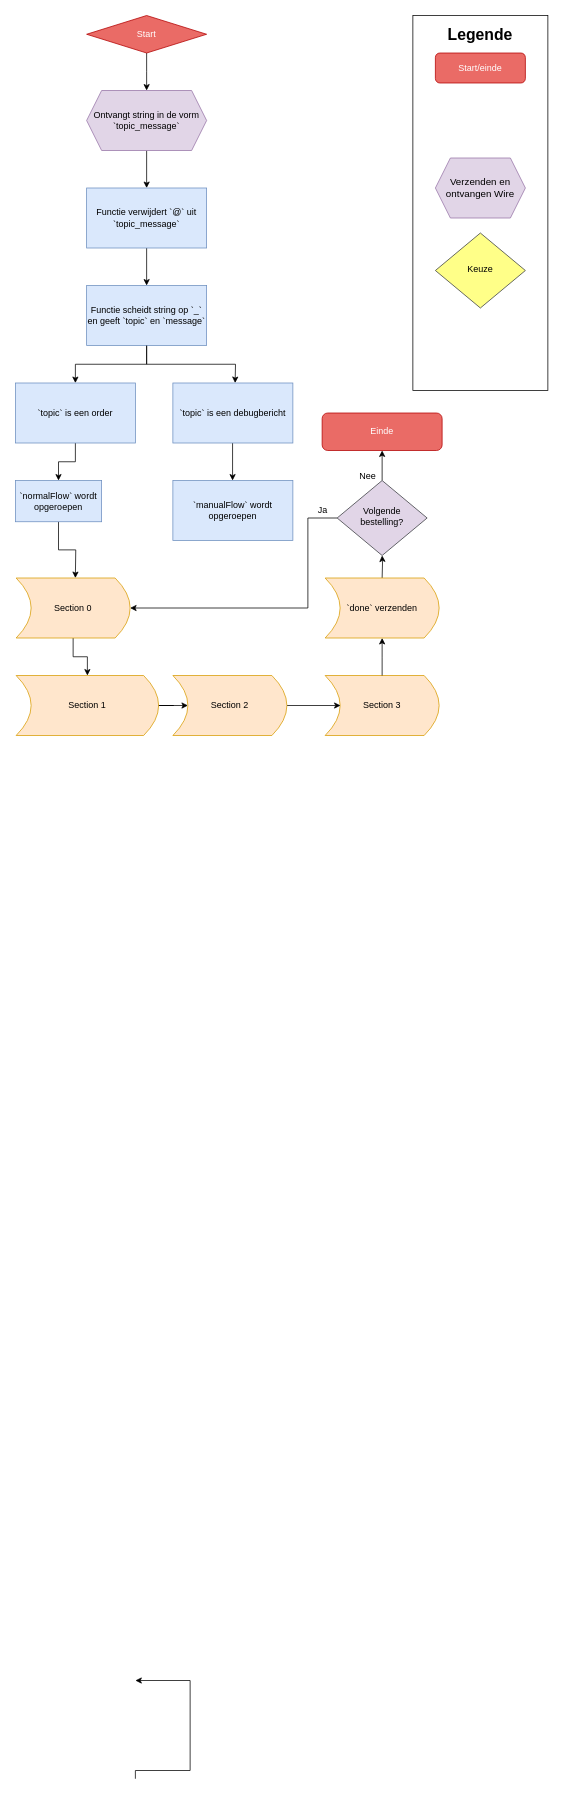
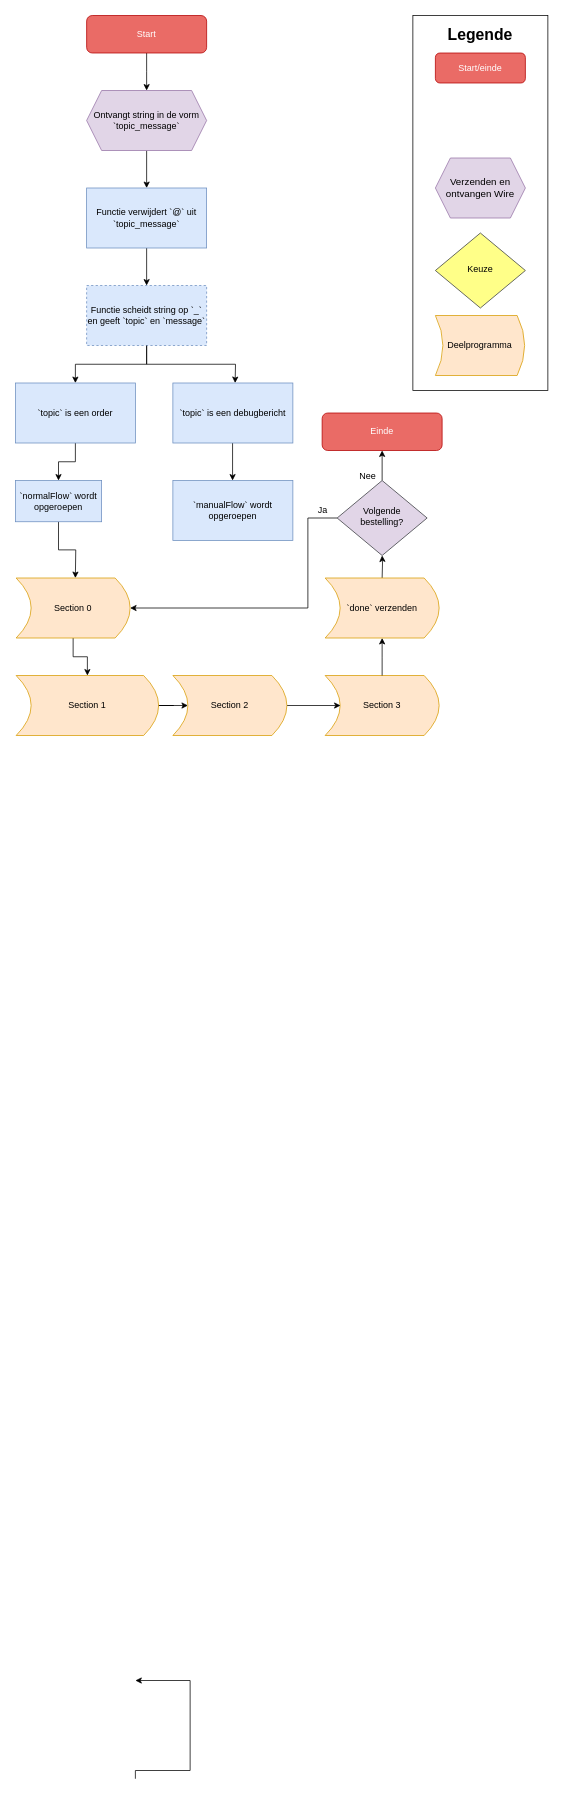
node "Start": shape diamond -> rounded rectangle
node "Functie scheidt string op `_` en geeft `topic` en `message`": style solid -> dashed
node "Deelprogramma": added
